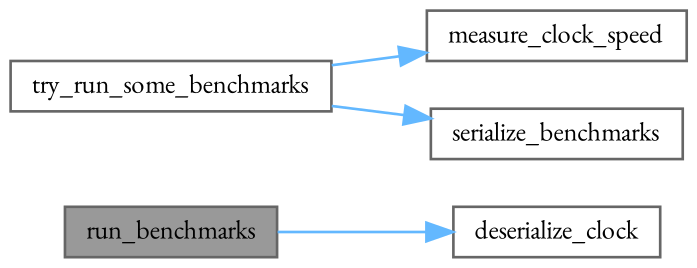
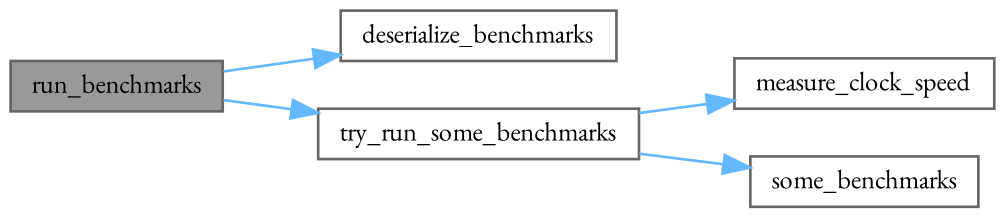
edge "run_benchmarks" -> "try_run_some_benchmarks": added
node "serialize_benchmarks": label "serialize_benchmarks" -> "some_benchmarks"
node "deserialize_clock": label "deserialize_clock" -> "deserialize_benchmarks"
